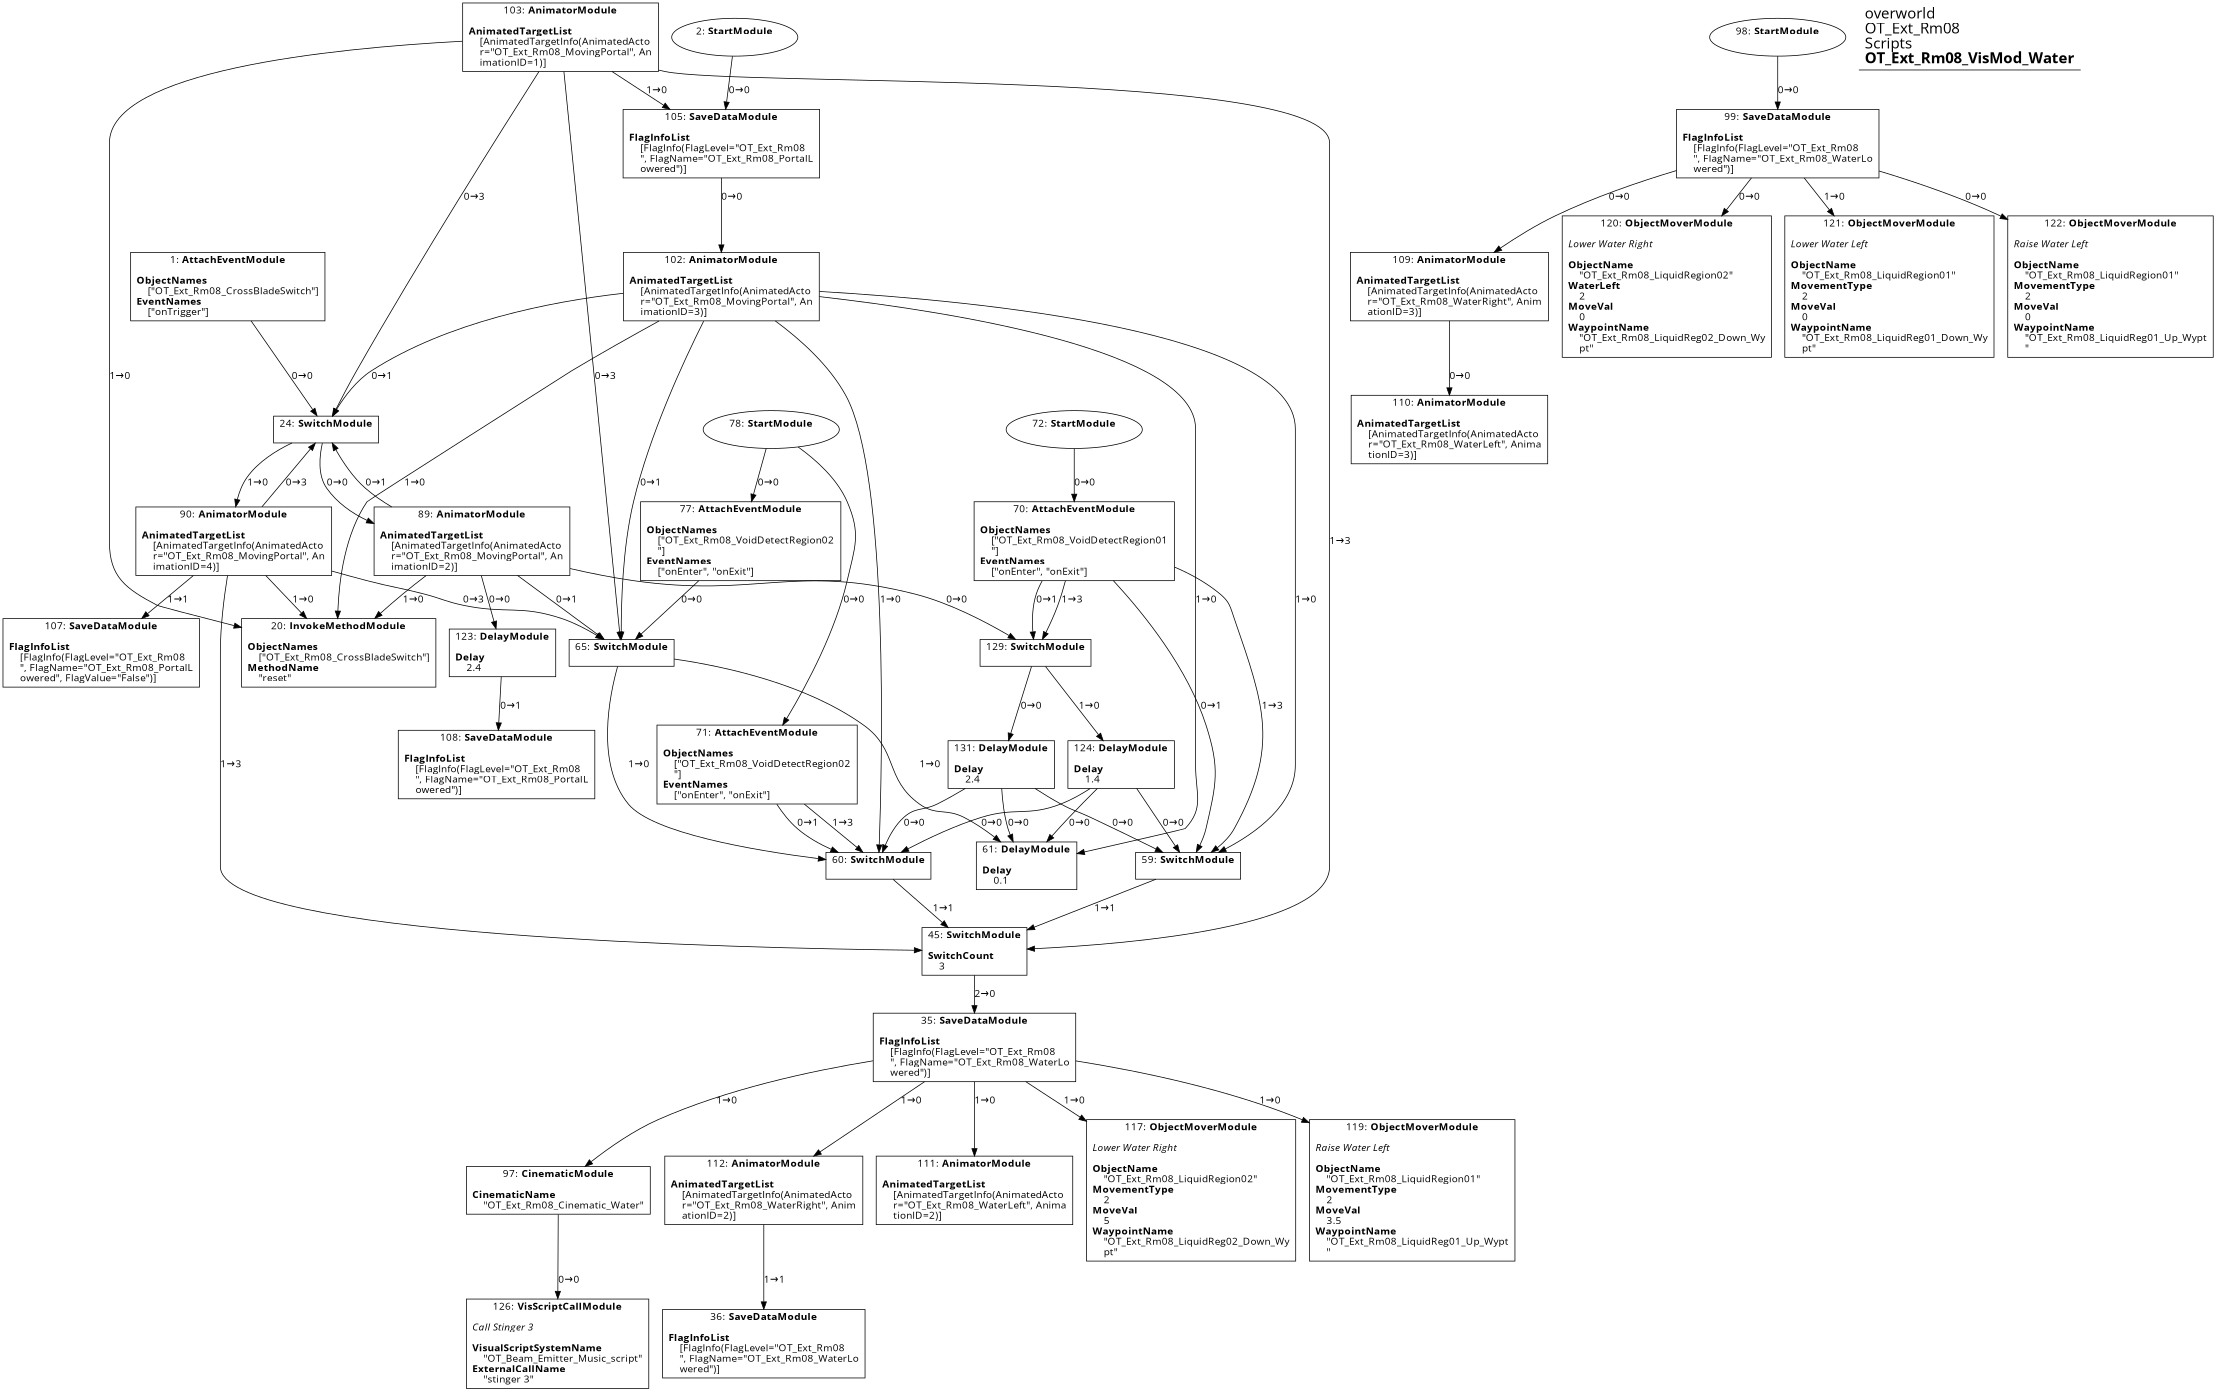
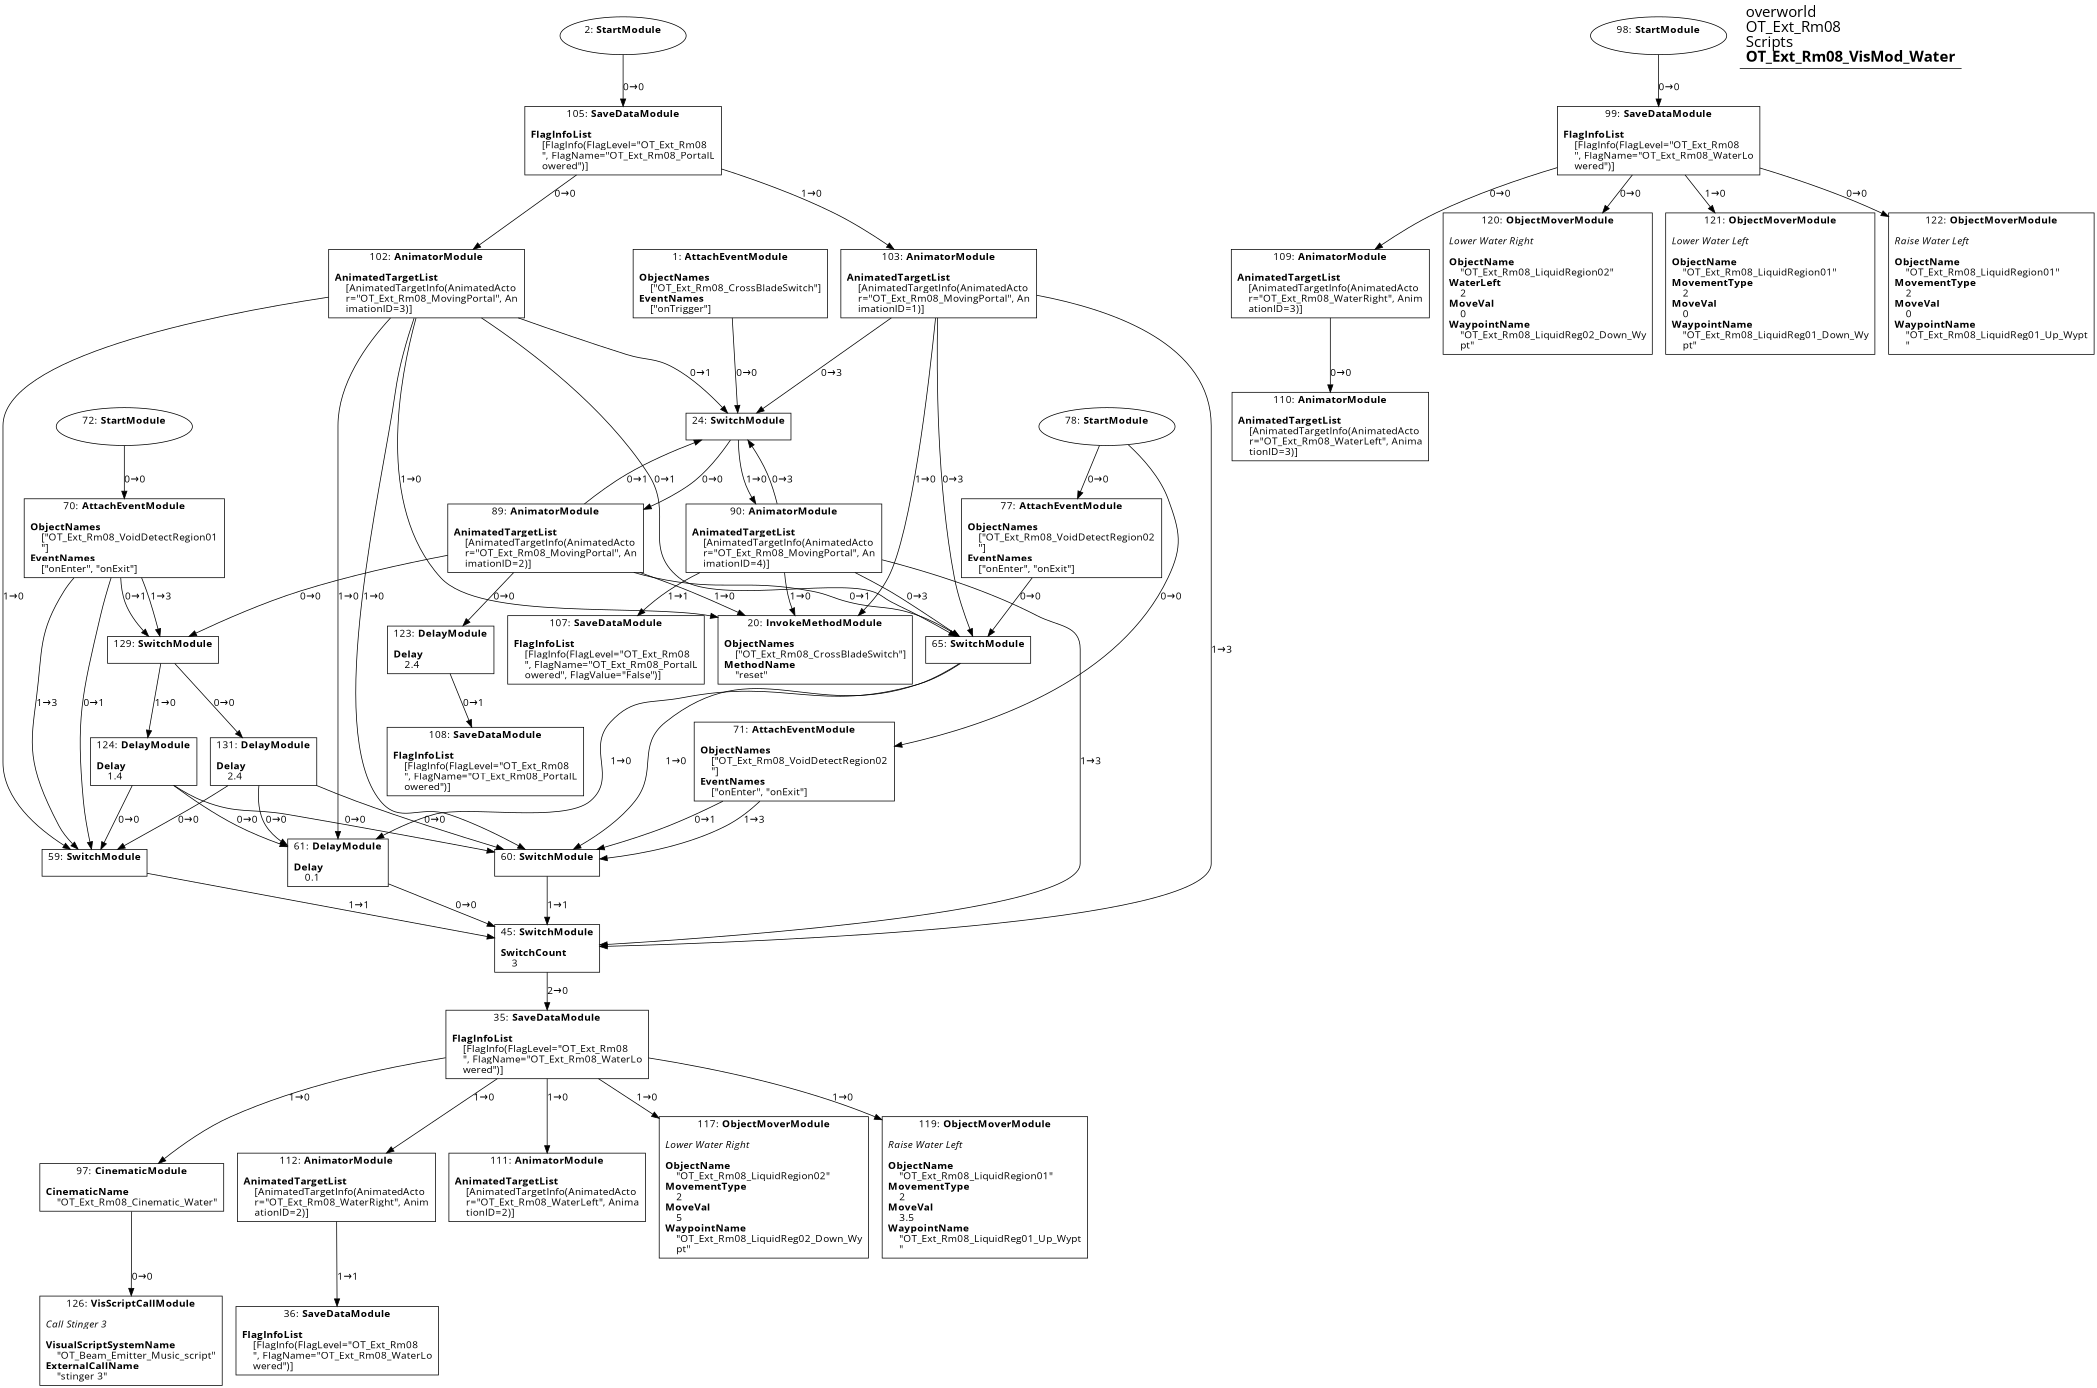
edge "103:" -> "105:": reversed
edge "61:" -> "45:": added, label "0→0"
